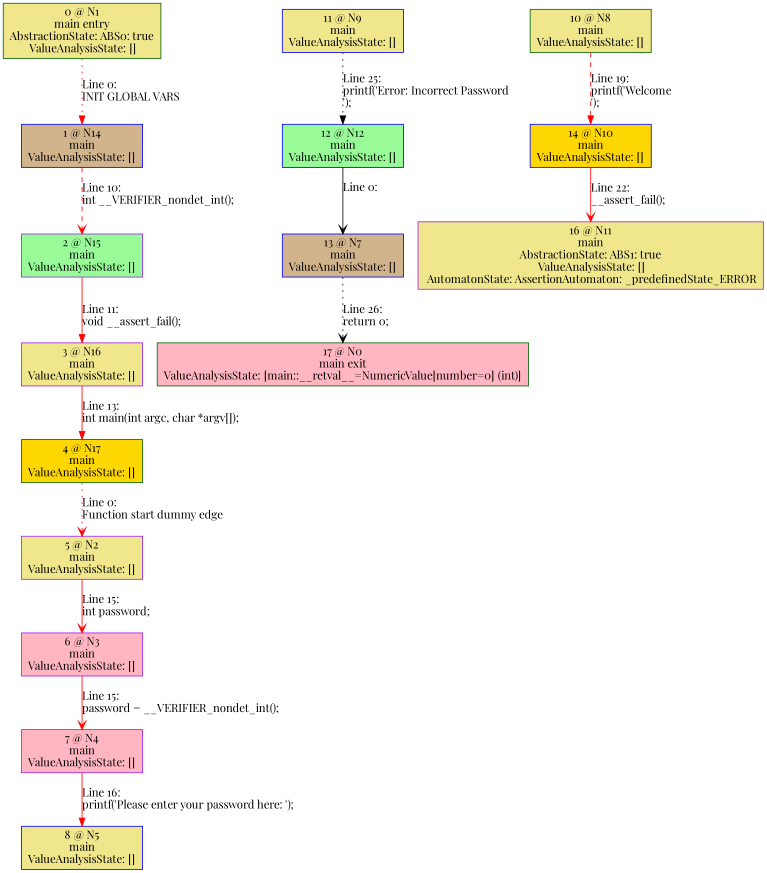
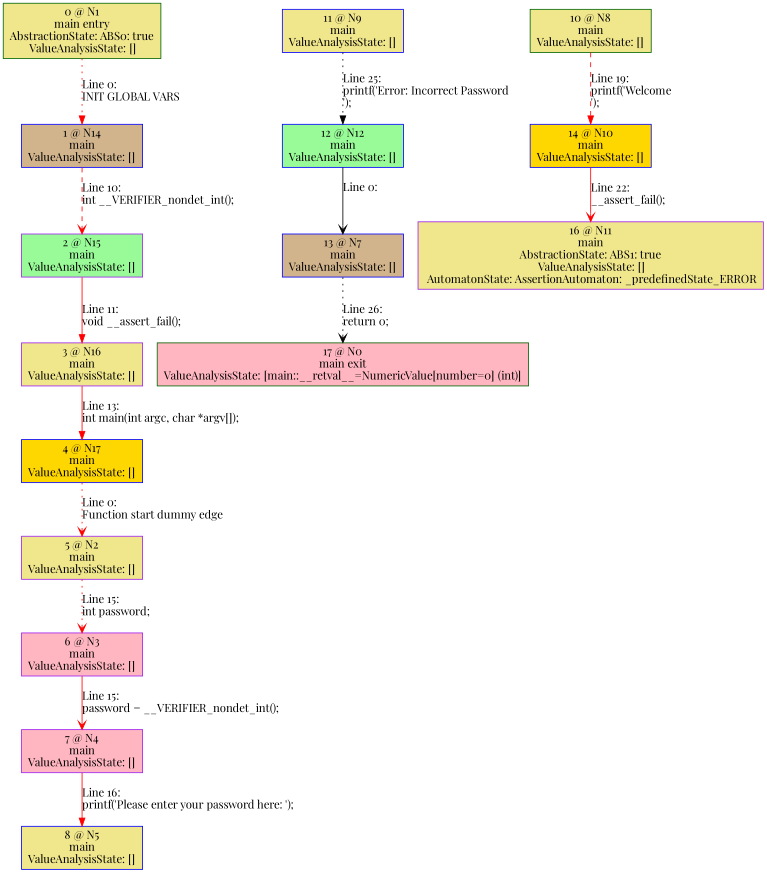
node "4 @ N17 main ValueAnalysisState: []": color darkgreen -> blue
edge "5 @ N2 main ValueAnalysisState: []" -> "6 @ N3 main ValueAnalysisState: []": style solid -> dotted
